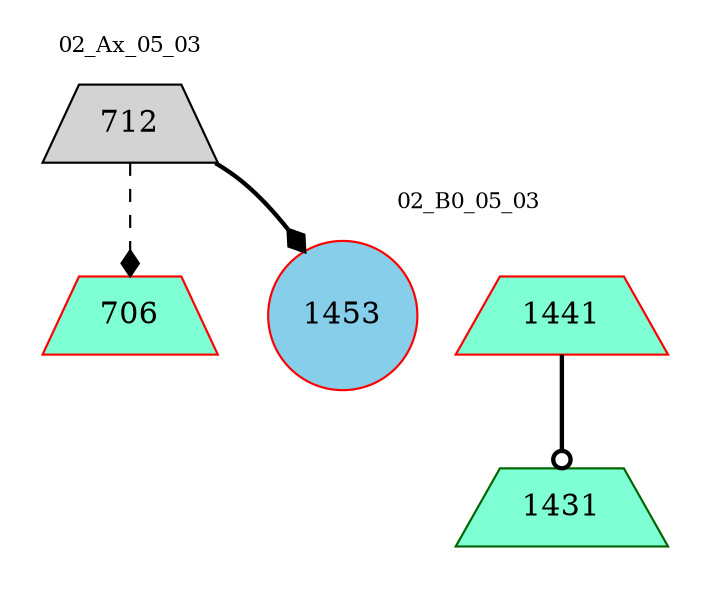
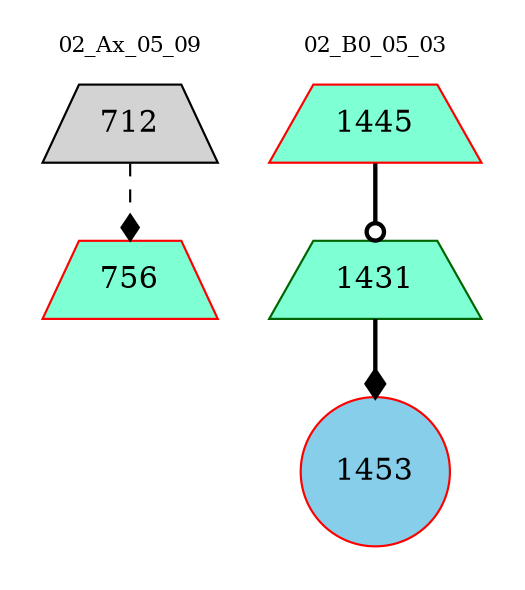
cluster "02_Ax_05_03": label "02_Ax_05_03" -> "02_Ax_05_09"
edge "712" -> "1453": now "1431" -> "1453"
node "706": label "706" -> "756"
node "1441": label "1441" -> "1445"
